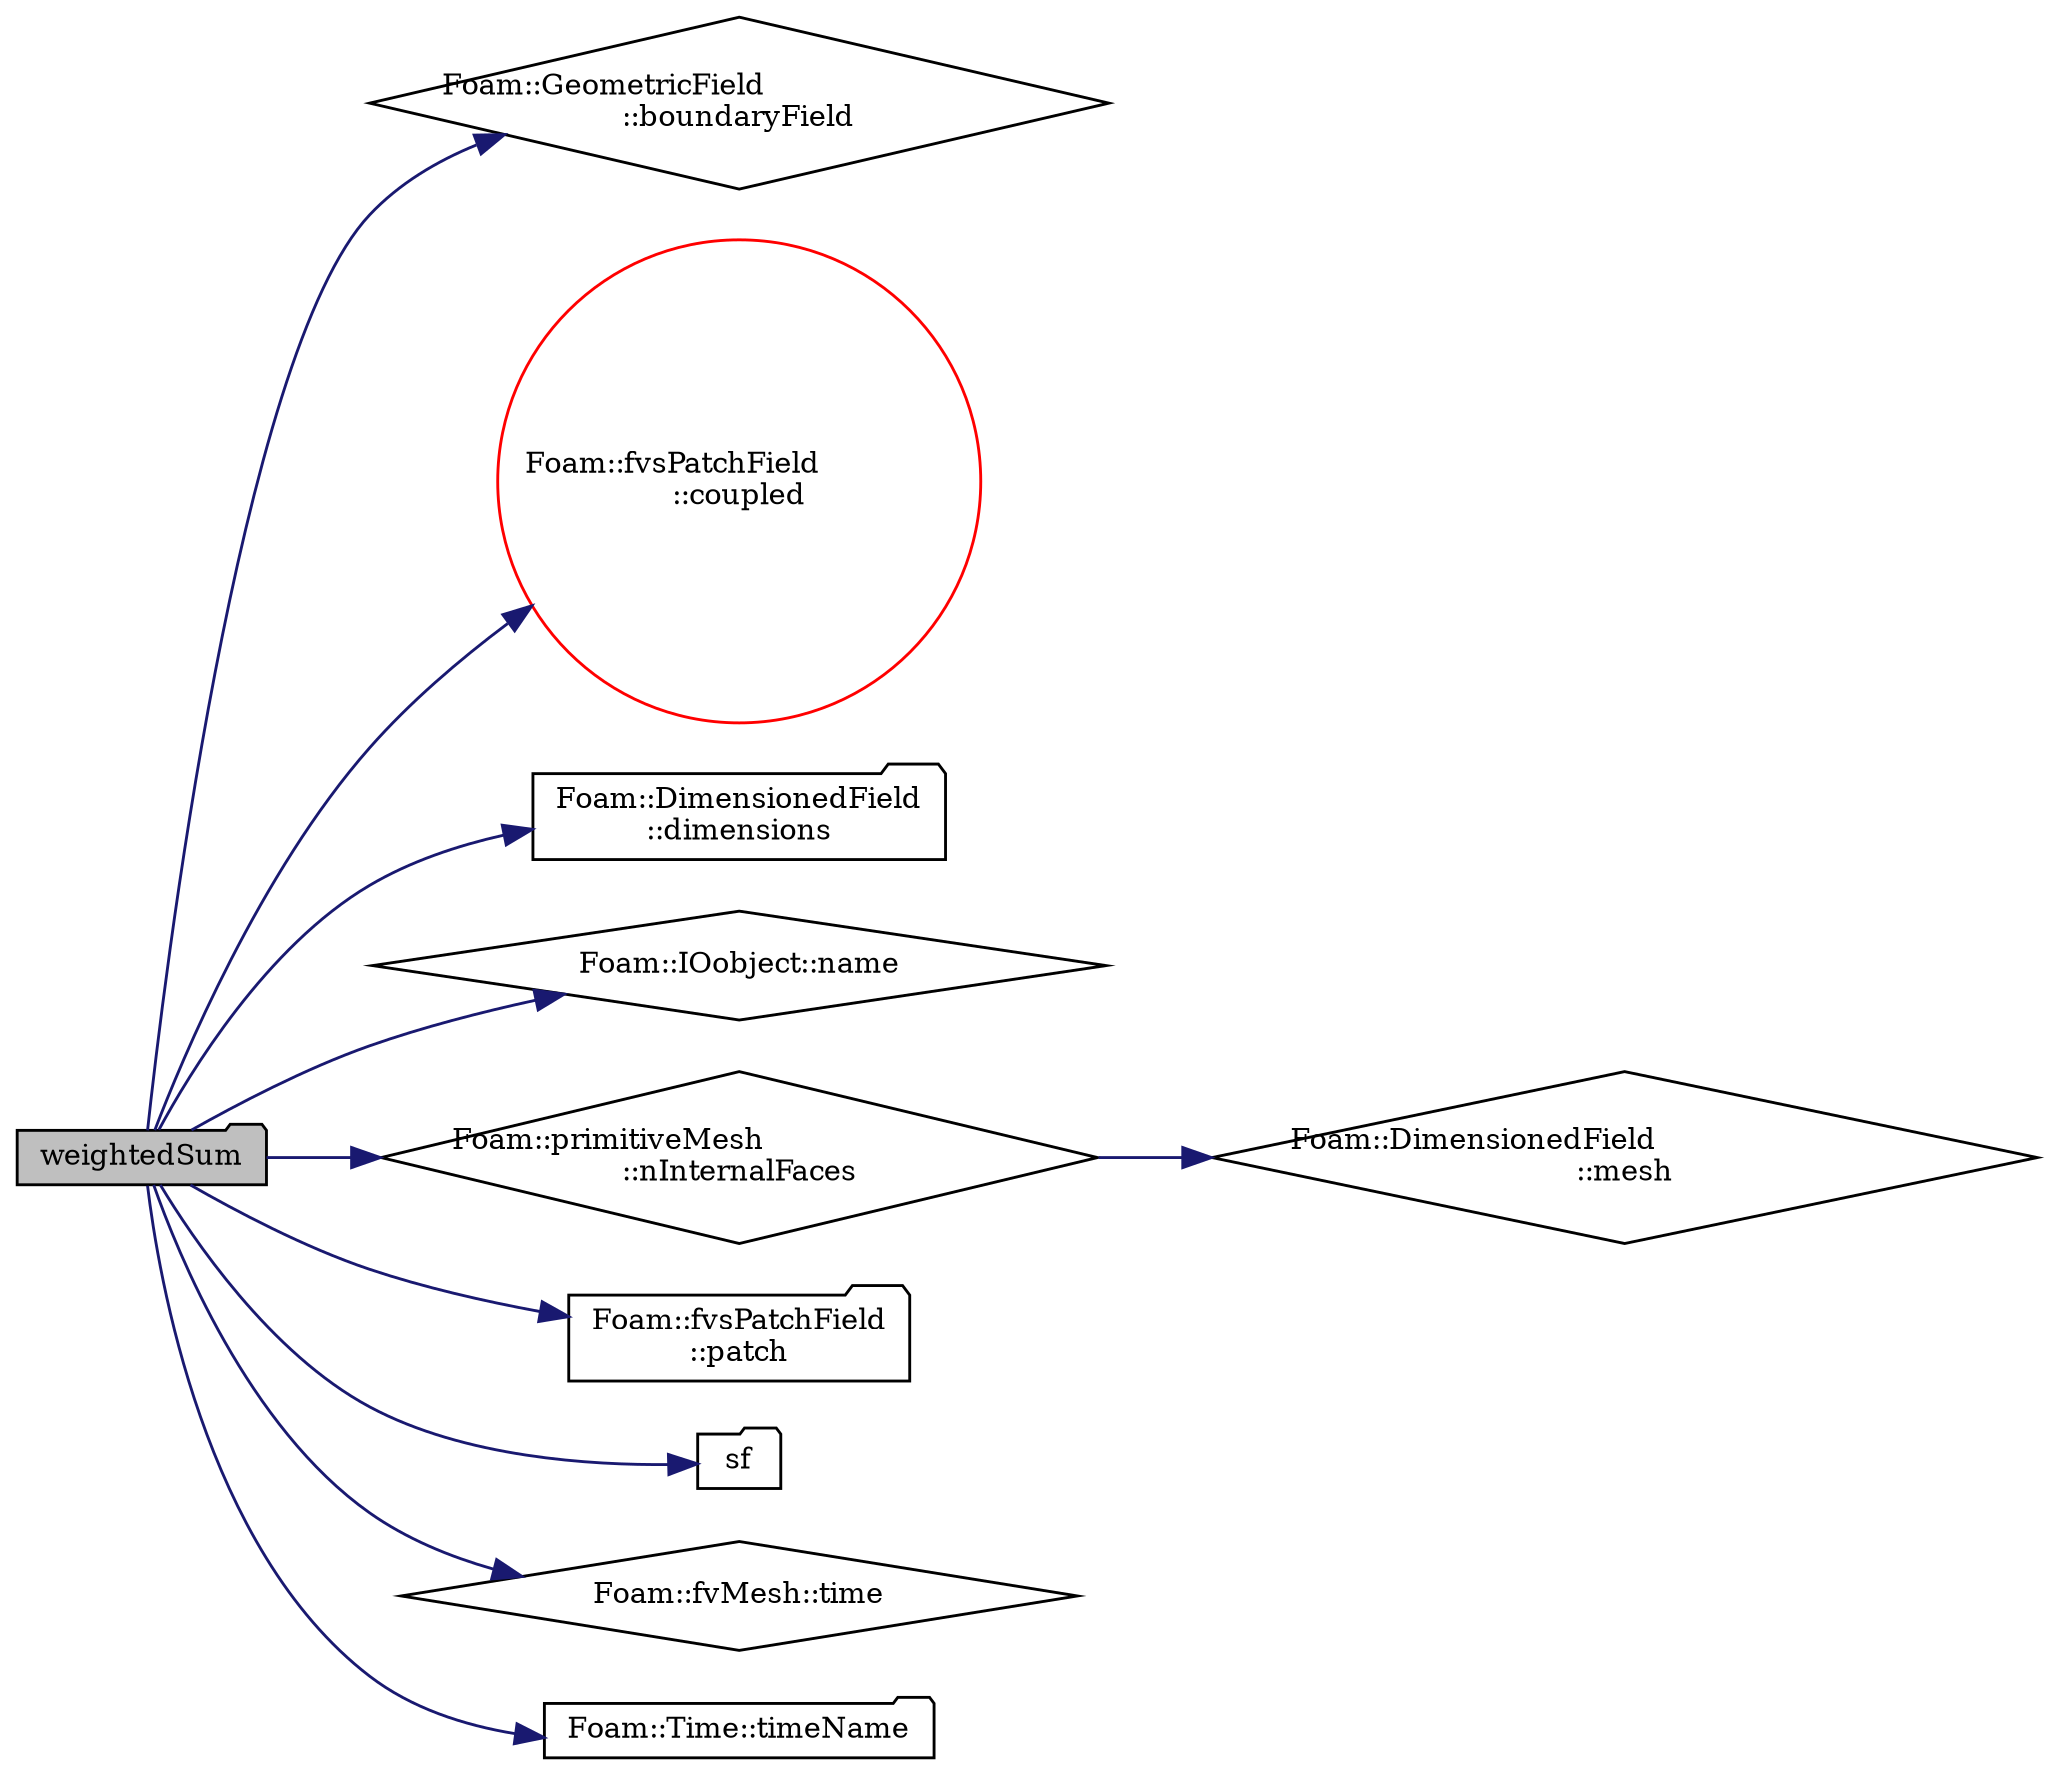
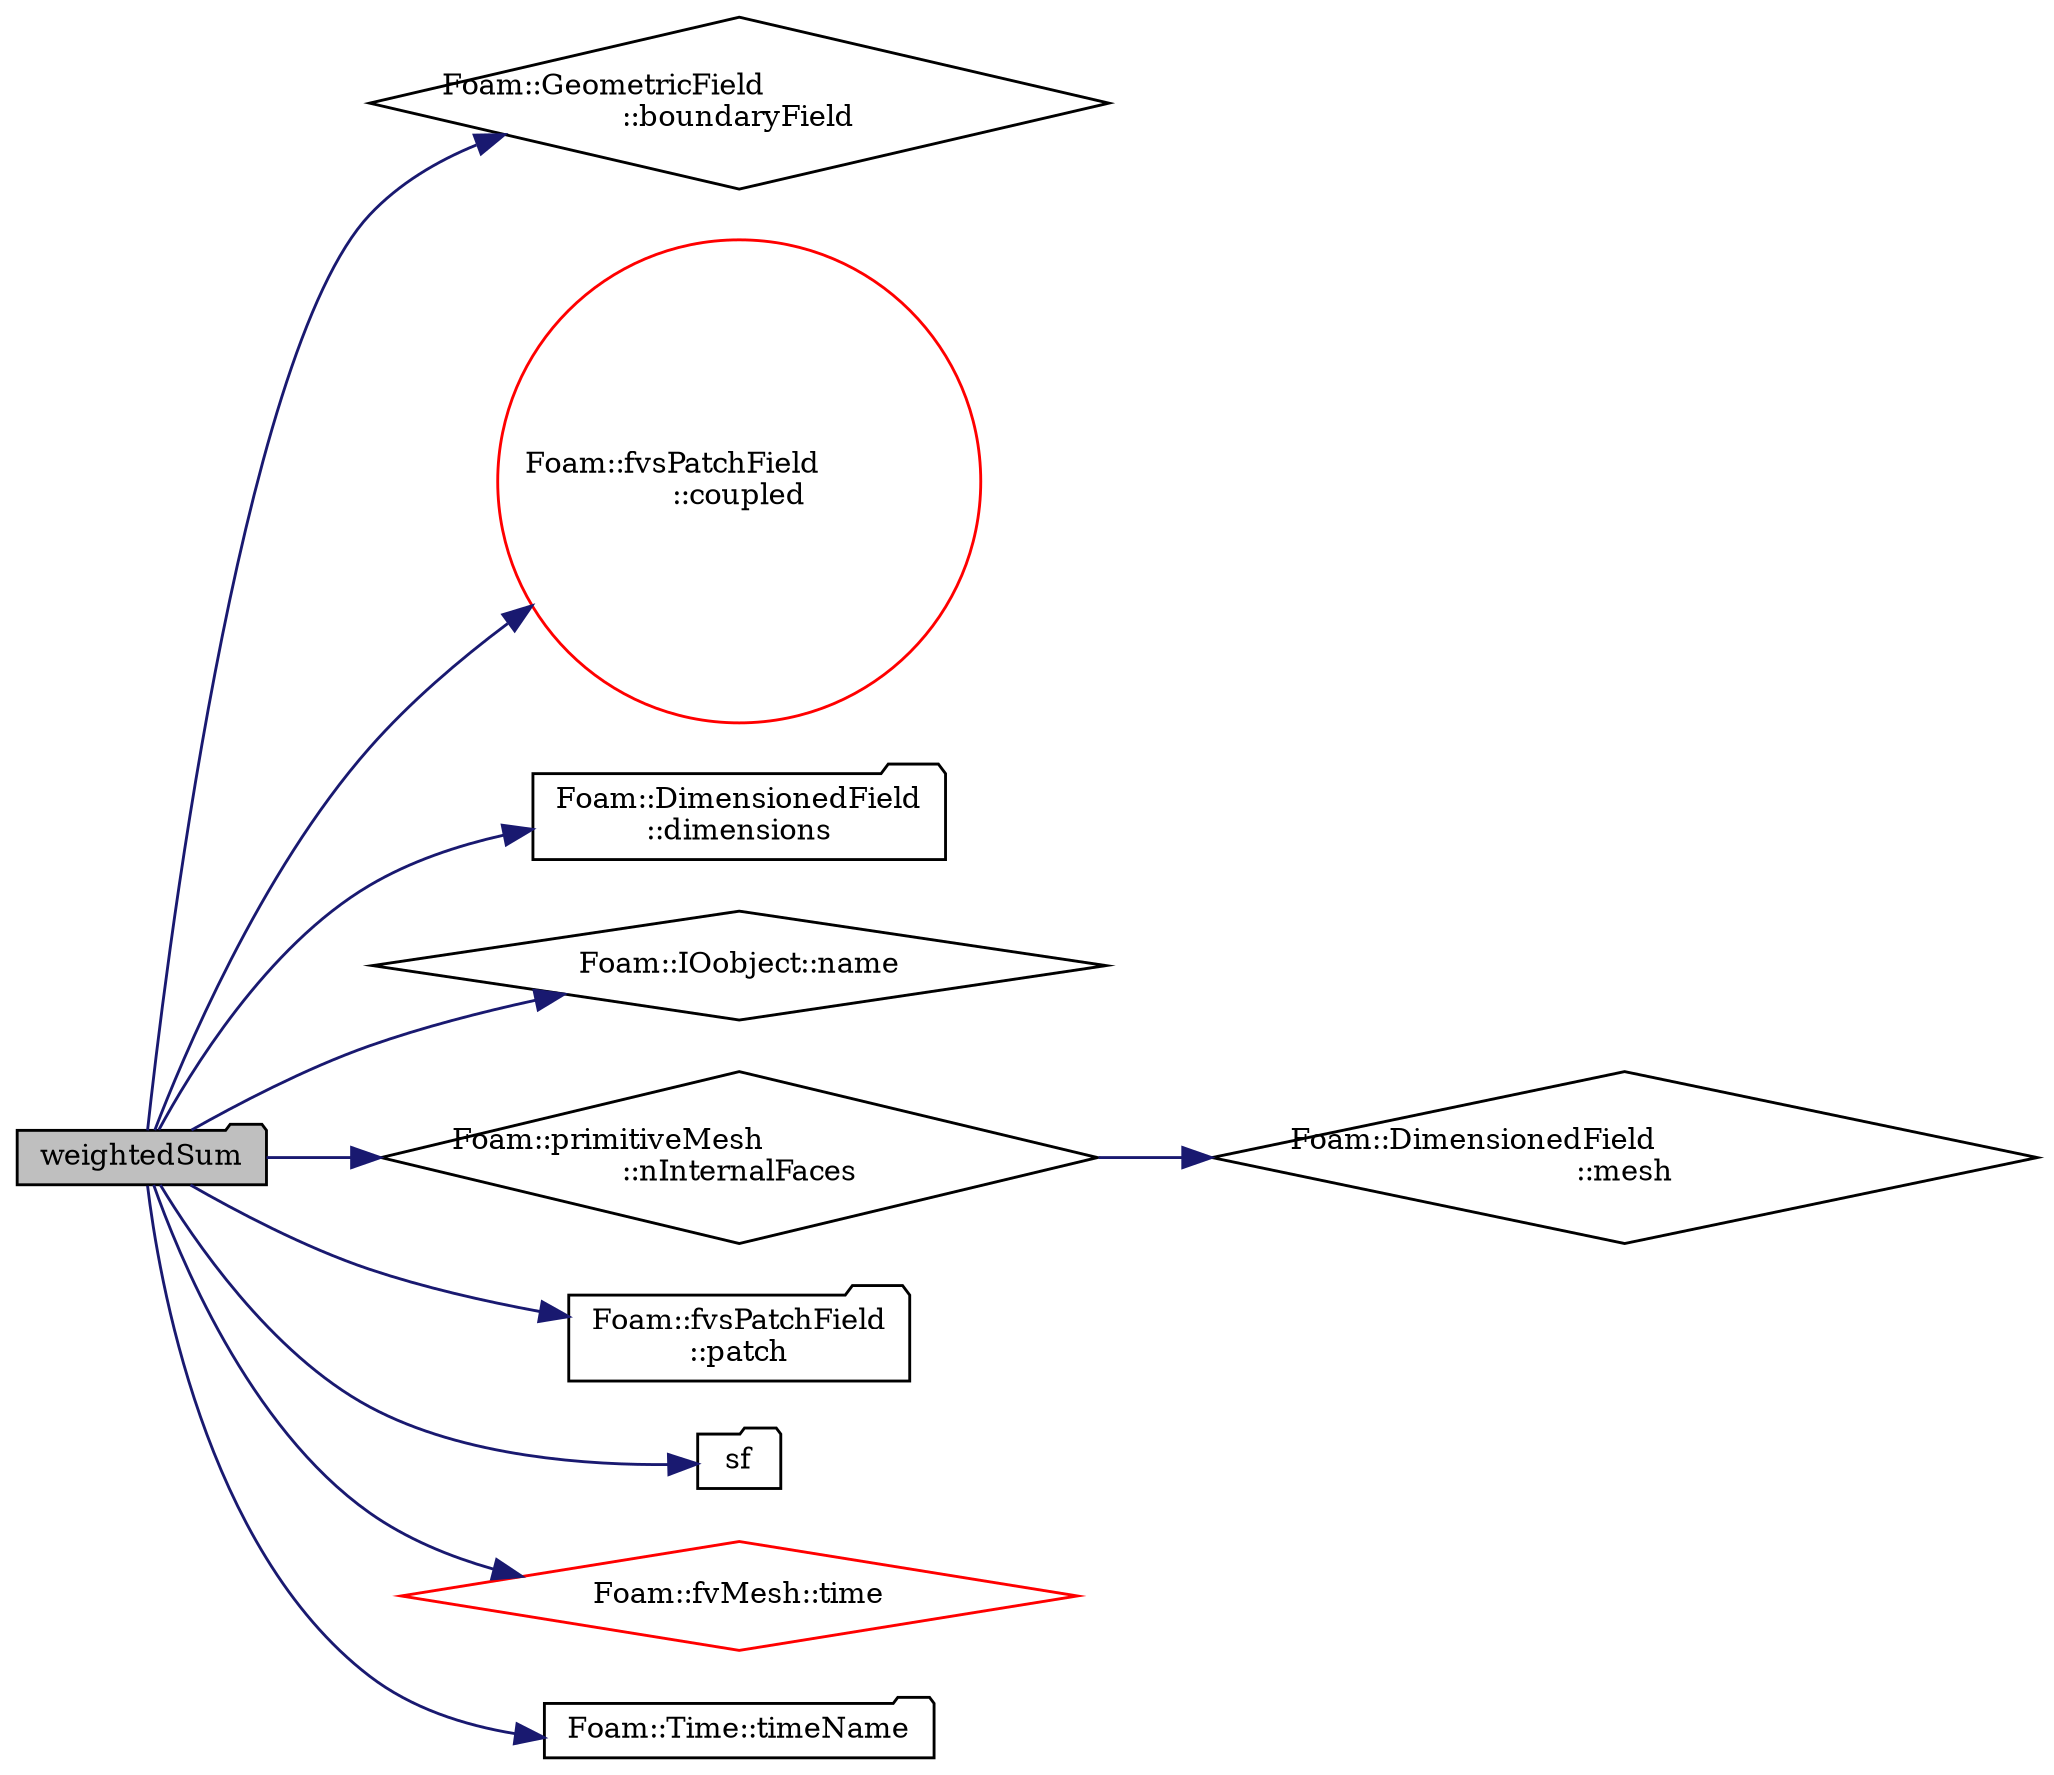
node "Foam::fvMesh::time": color black -> red
